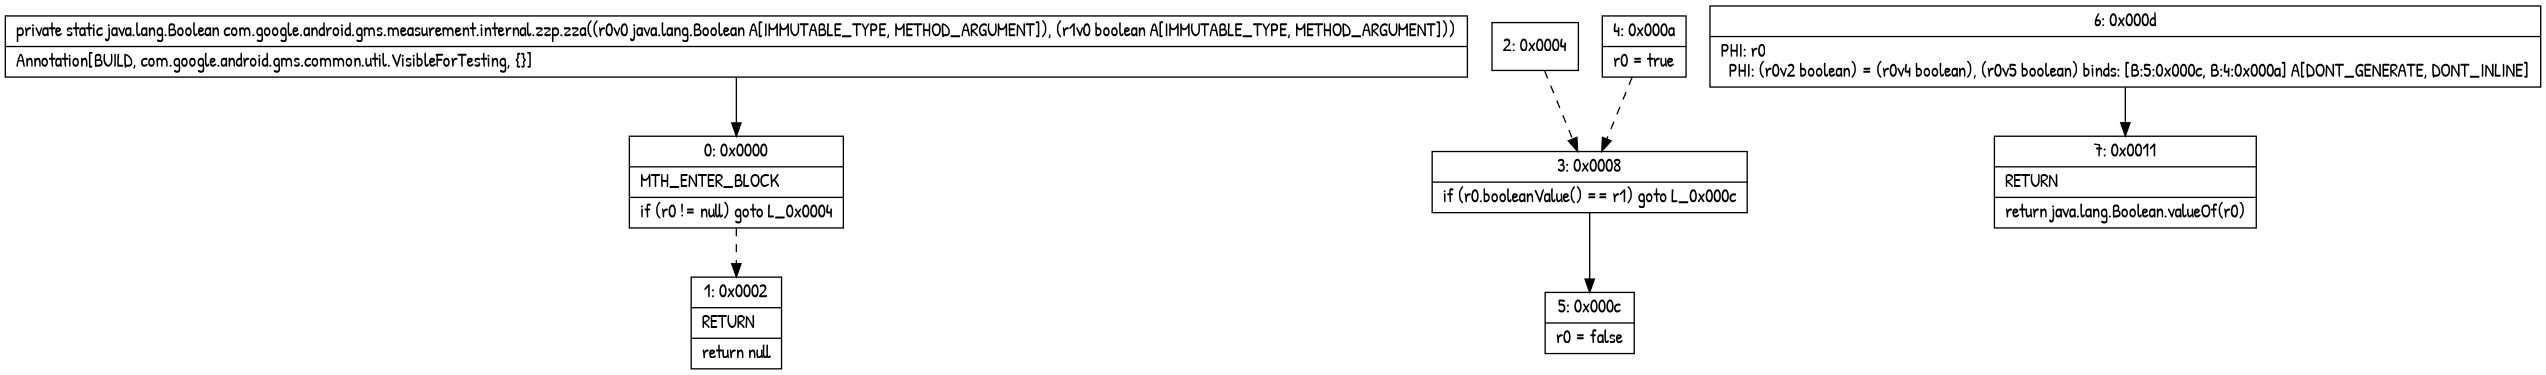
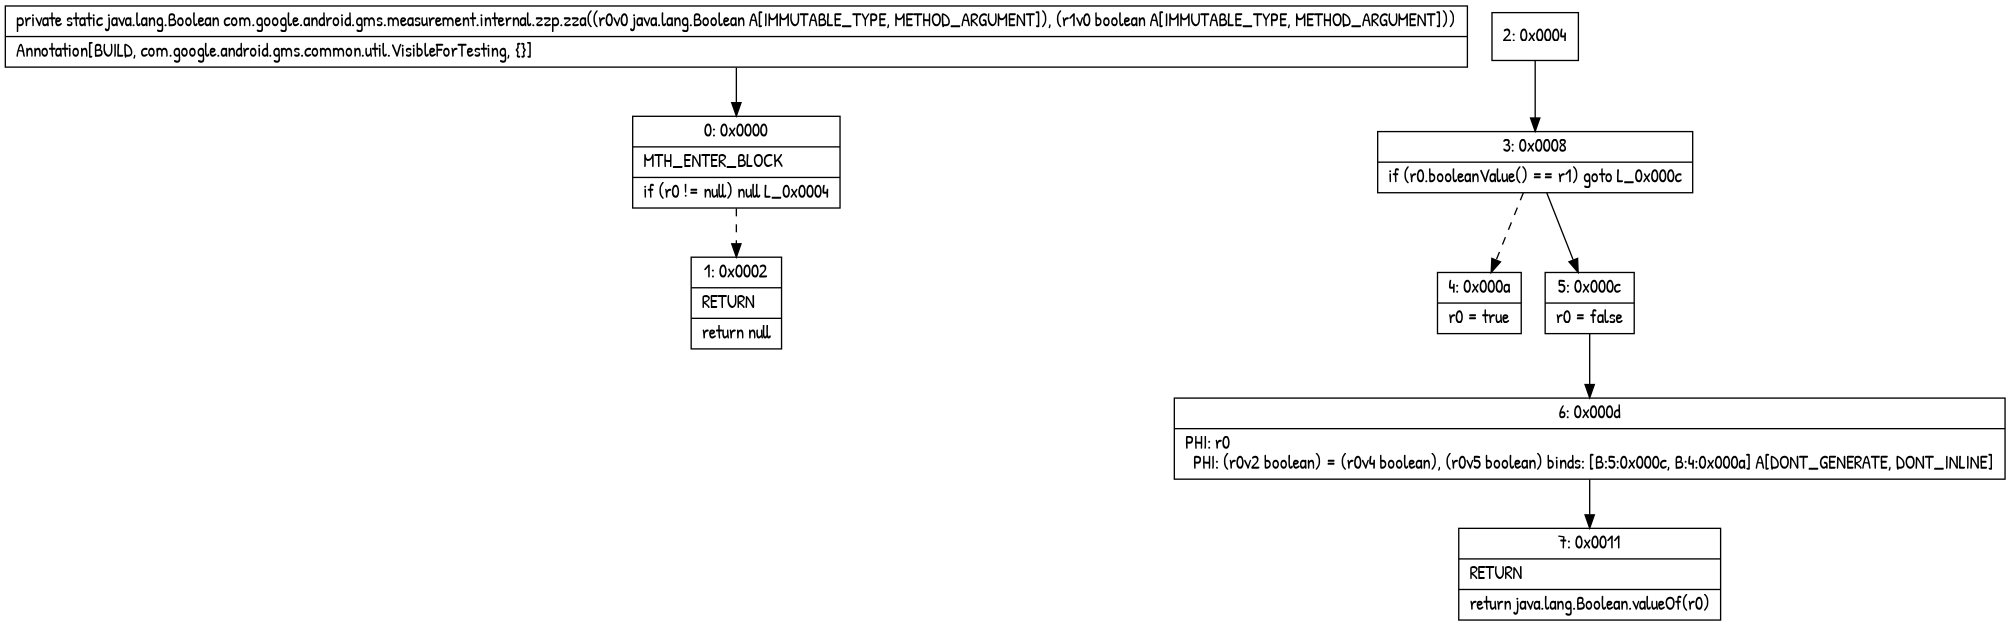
edge "2: 0x0004" -> "3: 0x0008": style dashed -> solid
edge "4: 0x000a" -> "3: 0x0008": reversed
node "0: 0x0000": text "if (r0 != null) goto L_0x0004" -> "if (r0 != null) null L_0x0004"
edge "5: 0x000c" -> "6: 0x000d": added
